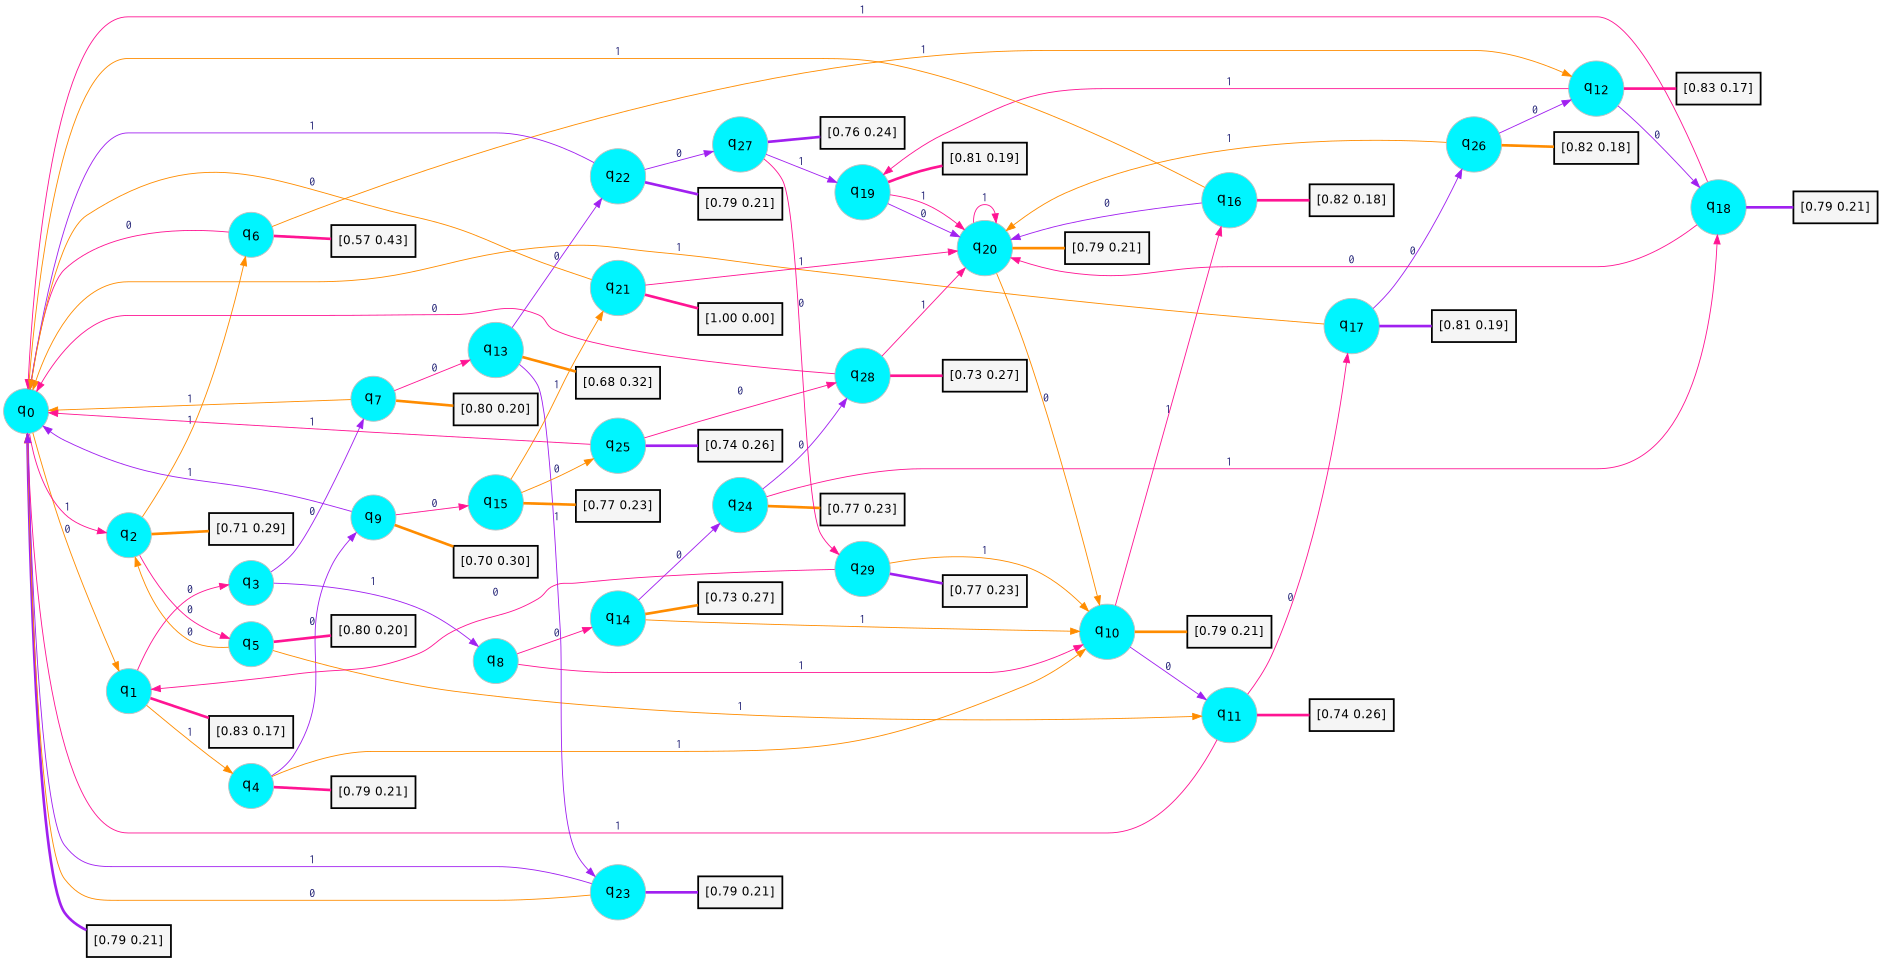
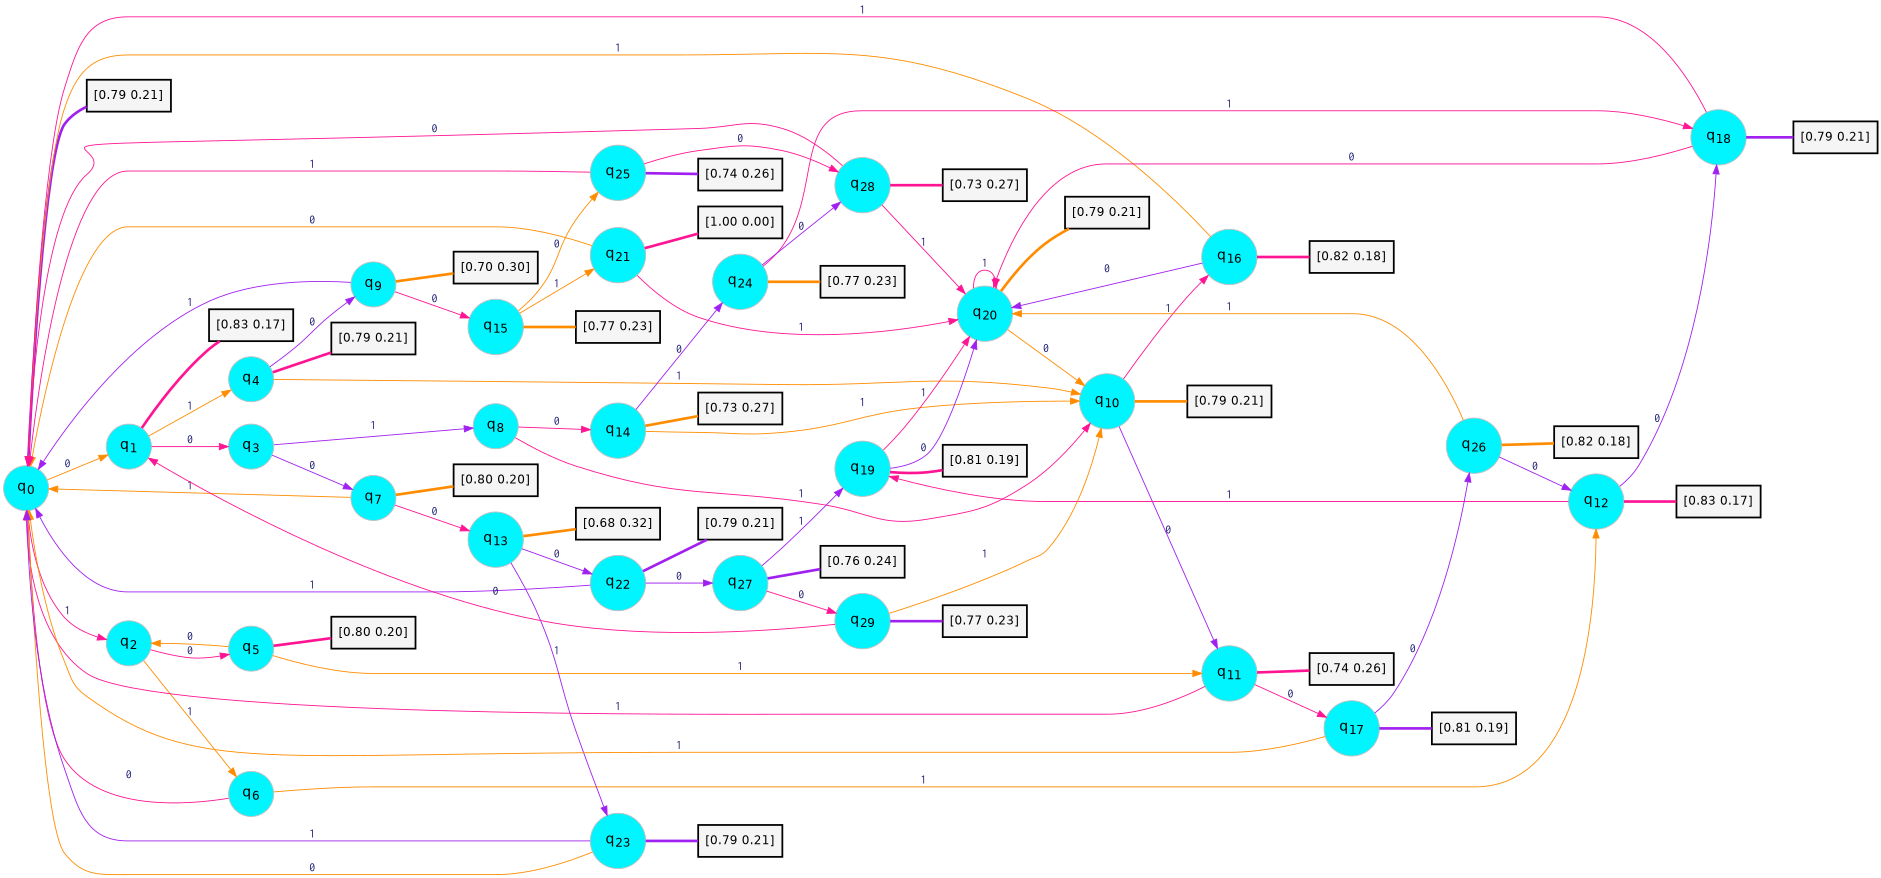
node "[0.57 0.43]": removed
node "[0.71 0.29]": removed
